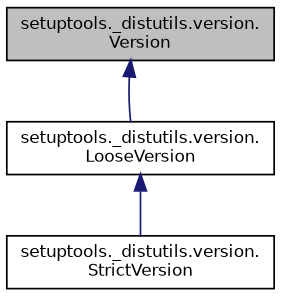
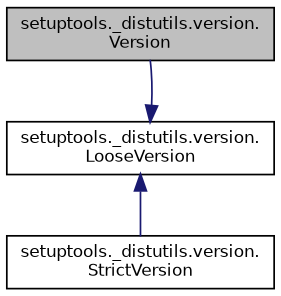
edge "setuptools._distutils.version. LooseVersion" -> "setuptools._distutils.version. Version": reversed
